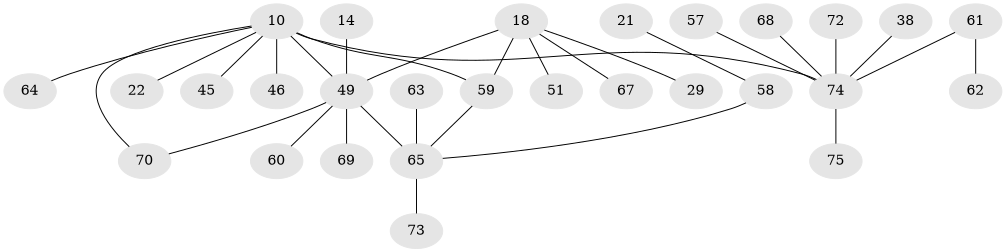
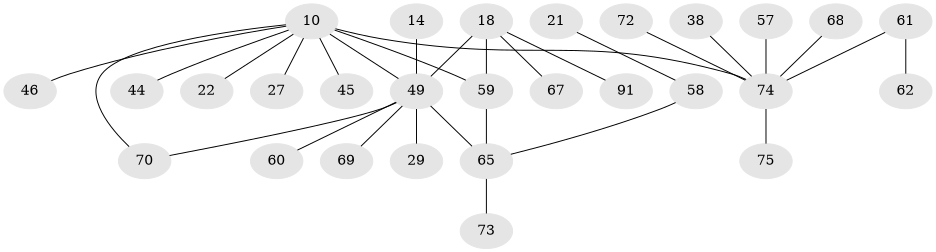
edge "18" -- "29": now "49" -- "29"
node "64": label "64" -> "44"
node "27": added
node "63": removed
node "51": label "51" -> "91"
